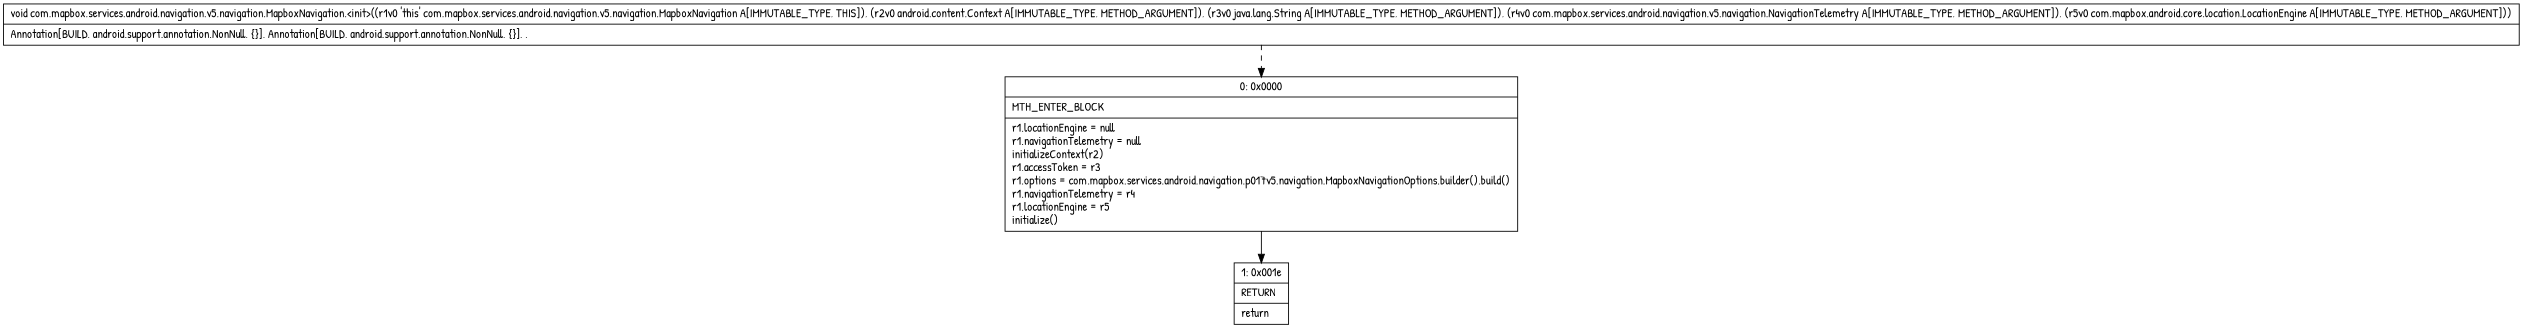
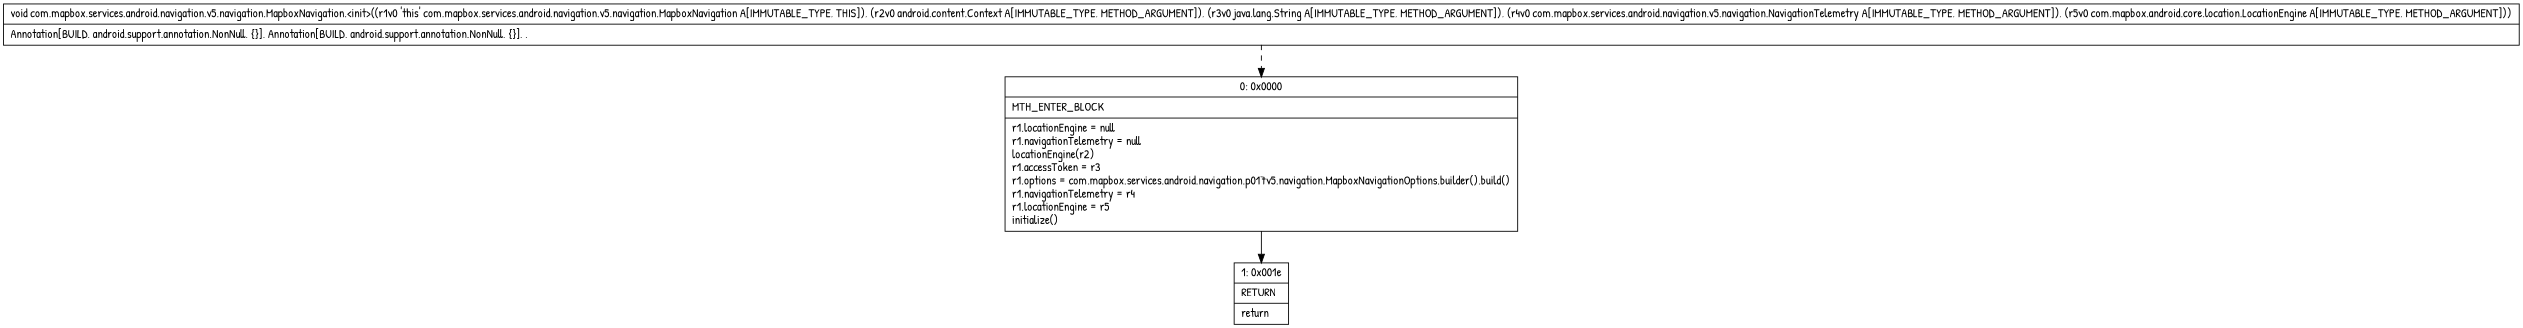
node "0: 0x0000": text "initializeContext(r2)" -> "locationEngine(r2)"
